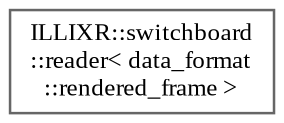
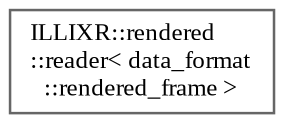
node "ILLIXR::switchboard ::reader< data_format ::rendered_frame >": label "ILLIXR::switchboard ::reader< data_format ::rendered_frame >" -> "ILLIXR::rendered ::reader< data_format ::rendered_frame >"
